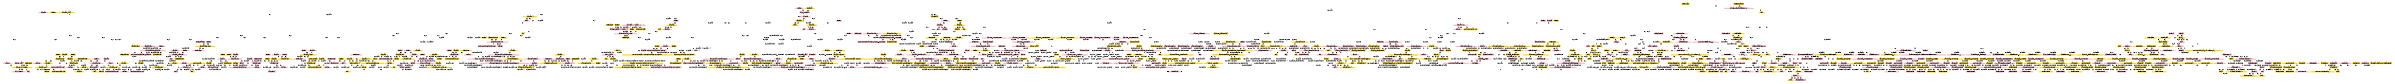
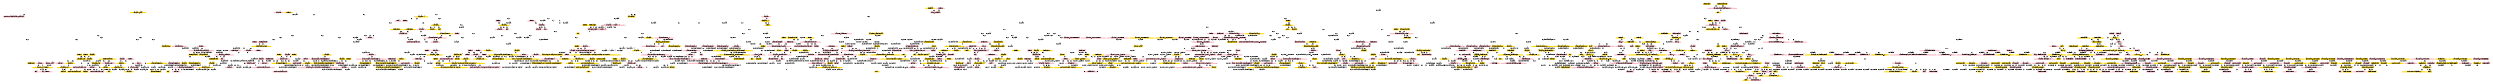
node "(Identifier,m_nSamplePreAmp)": added
edge "(Literal,128)" -> "(Call,Patterns[actualPat].GetRow(row))": now "(Call,row < patternLength)" -> "(Call,Patterns[actualPat].GetRow(row))"
edge "(Identifier,chn)" -> "(Call,m.param = chnMem.autoTremolo)": reversed
edge "(Call,!didGlobalVolSlide && globalVolSlide)" -> "(ControlStructure,if(!didGlobalVolSlide && globalVolSlide))": now "(Call,m.param   = data[3])" -> "(ControlStructure,if(!didGlobalVolSlide && globalVolSlide))"
node "(ControlStructure,if(!didVolSlide && chnMem.autoVolSlide))": added
node "(Call,patternLength = fileHeader.patternLength)": label "(Call,patternLength = fileHeader.patternLength)" -> "(Call,patternLength = fileHeader.xFFFF)"
